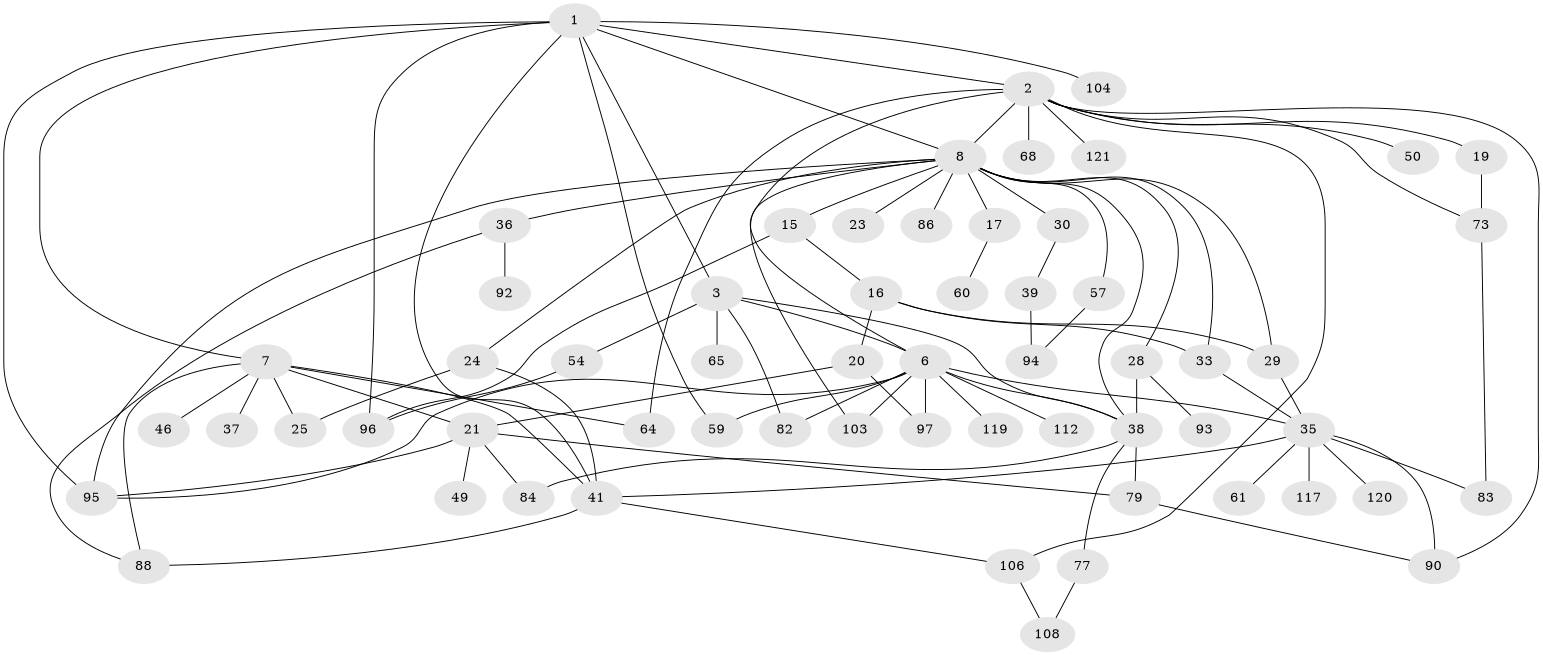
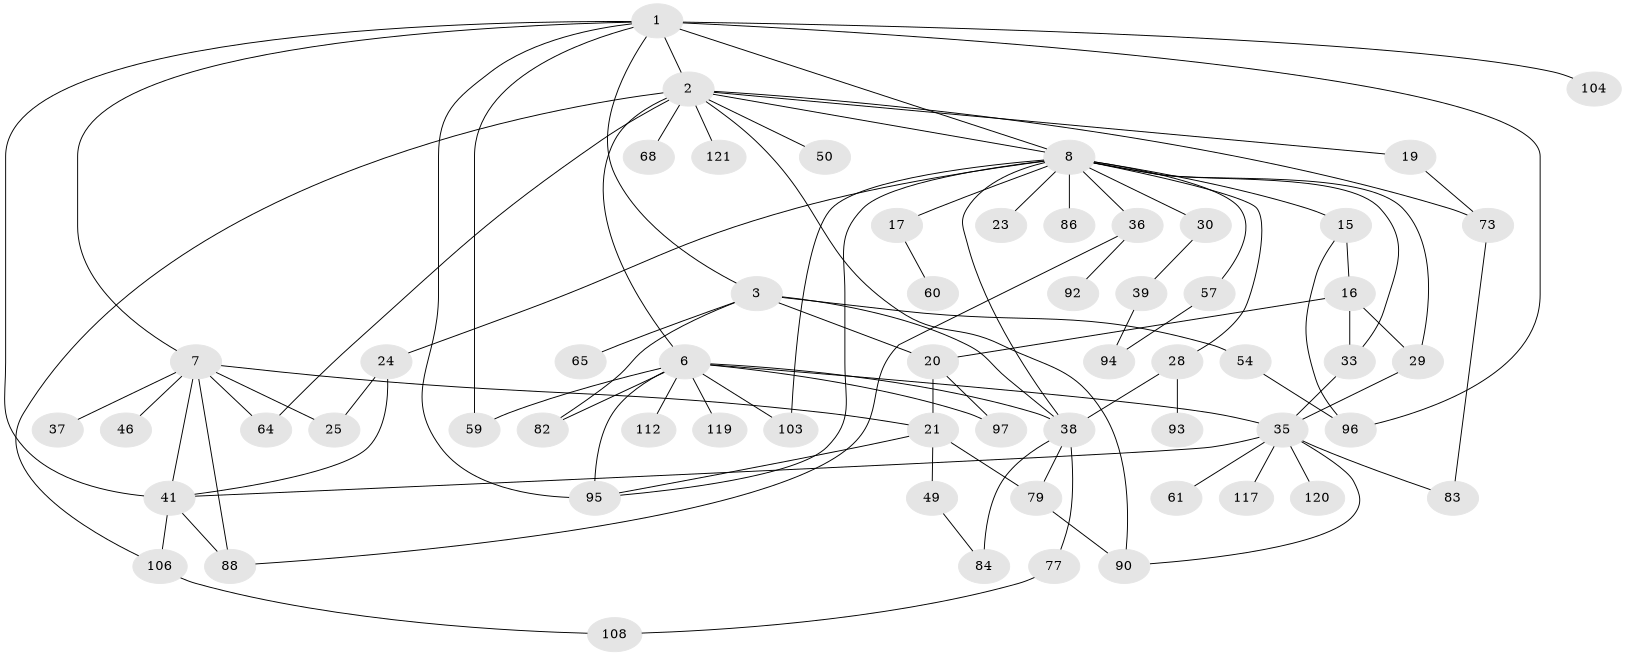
edge "3" -- "6": now "3" -- "20"
edge "21" -- "84": now "49" -- "84"
